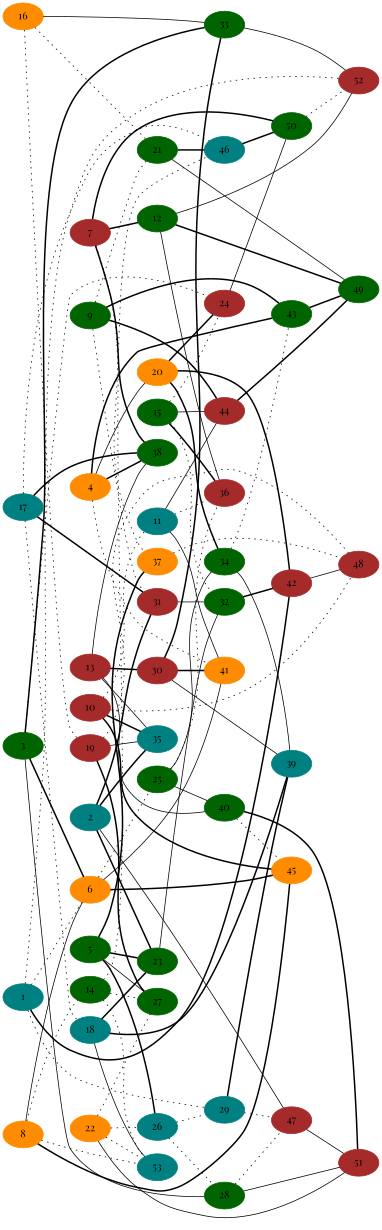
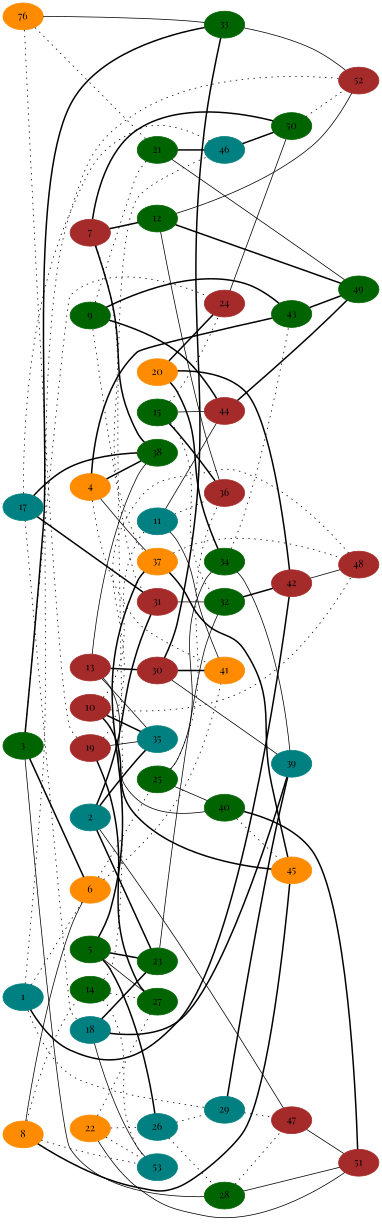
node "16": label "16" -> "76"
edge "20" -- "4": now "37" -- "4"
edge "41" -- "6": style solid -> dotted
edge "45" -- "6": now "45" -- "37"
